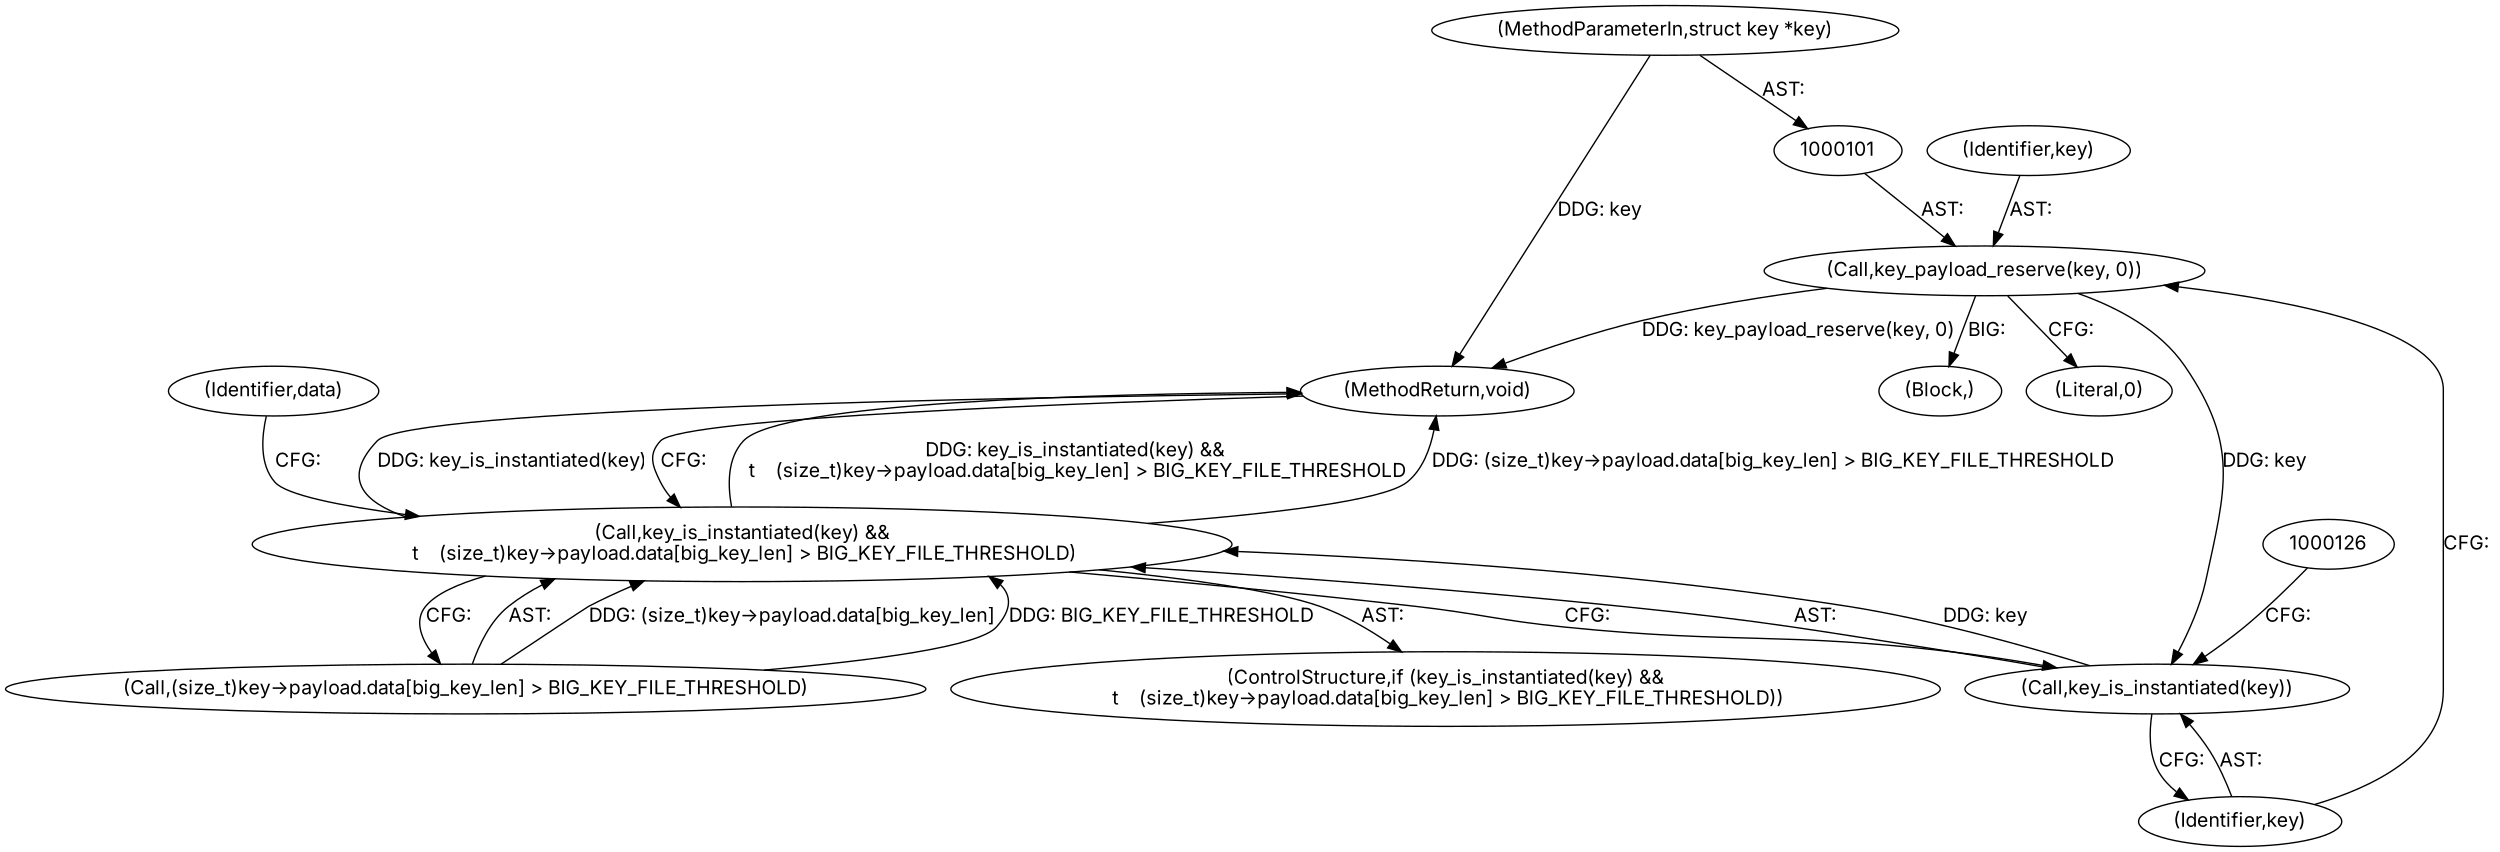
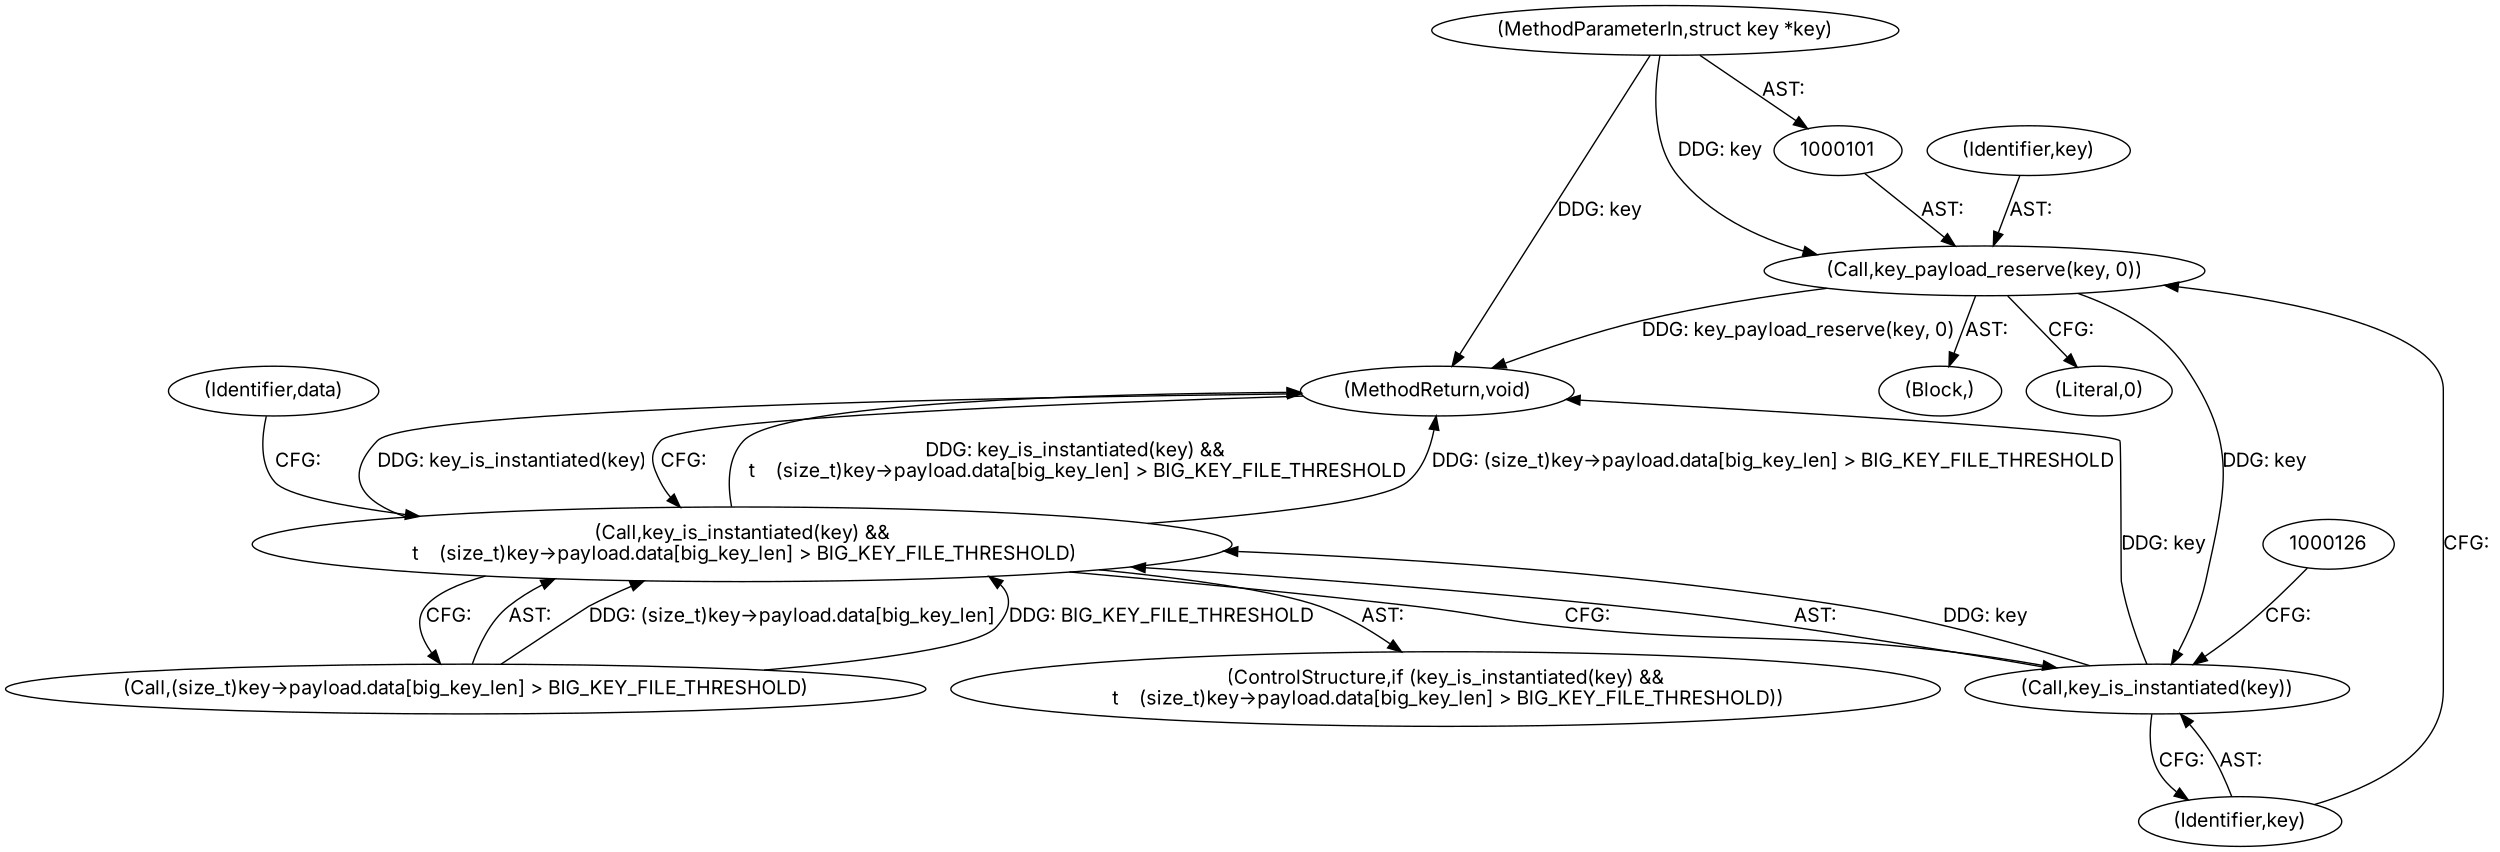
edge "(MethodParameterIn,struct key *key)" -> "(Call,key_payload_reserve(key, 0))": added, label "DDG: key"
edge "(Call,key_payload_reserve(key, 0))" -> "(Block,)": label "BIG: " -> "AST: "
edge "(Call,key_is_instantiated(key))" -> "(MethodReturn,void)": added, label "DDG: key"
